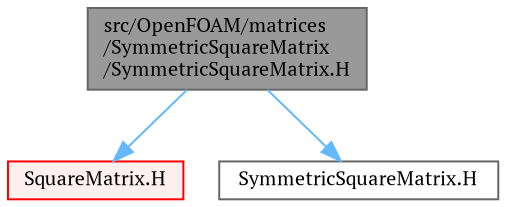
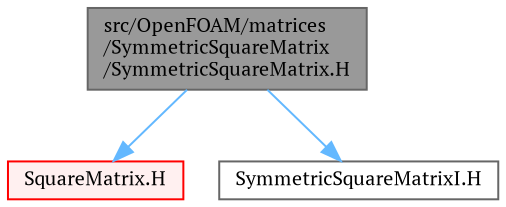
node "SymmetricSquareMatrix.H": label "SymmetricSquareMatrix.H" -> "SymmetricSquareMatrixI.H"
